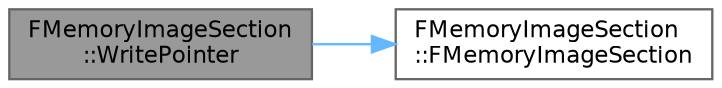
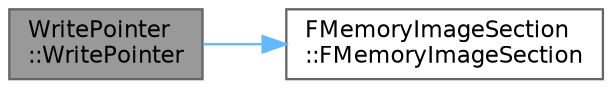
node "FMemoryImageSection ::WritePointer": label "FMemoryImageSection ::WritePointer" -> "WritePointer ::WritePointer"
